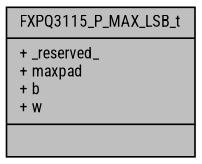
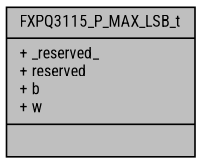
node "FXPQ3115_P_MAX_LSB_t": text "+ maxpad" -> "+ reserved"
